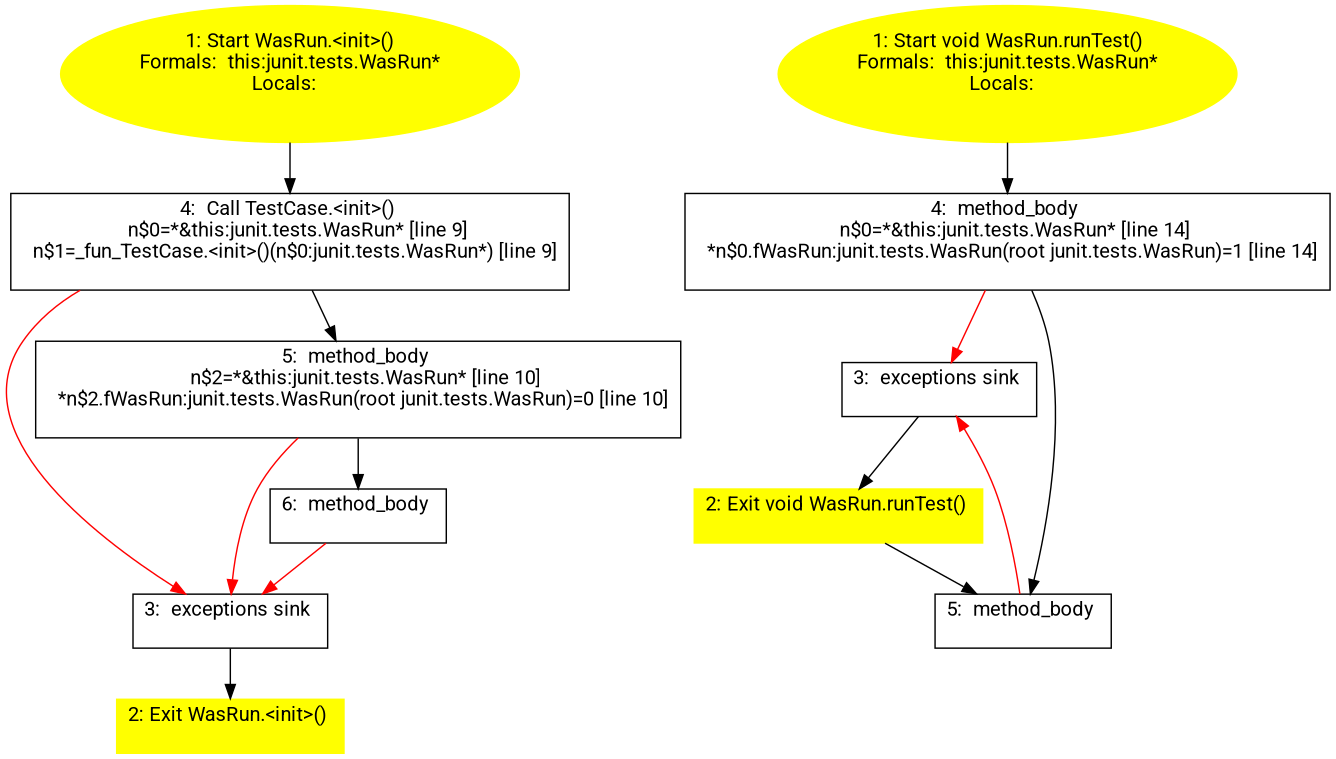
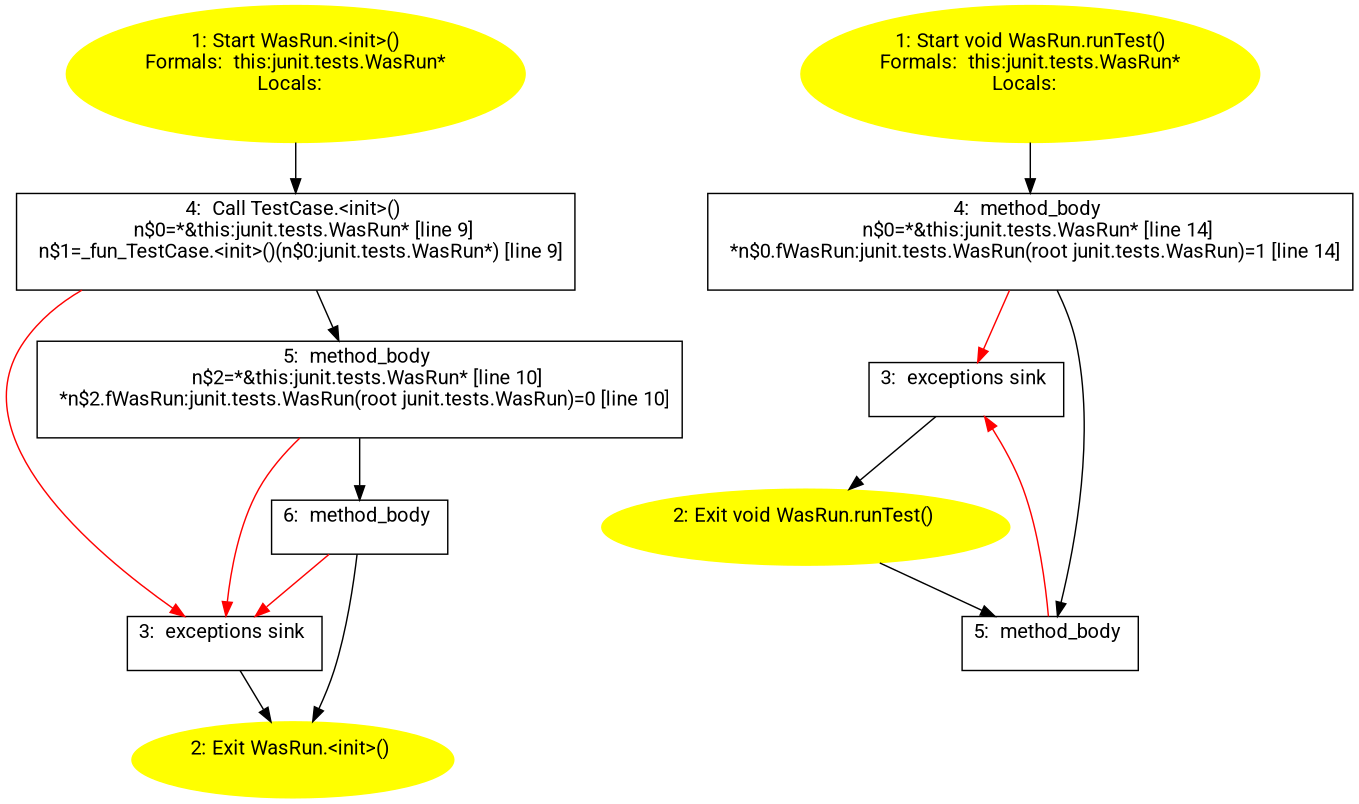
node "2: Exit void WasRun.runTest()": shape box -> ellipse
edge "6:  method_body" -> "2: Exit WasRun.<init>()": added
node "2: Exit WasRun.<init>()": shape box -> ellipse
